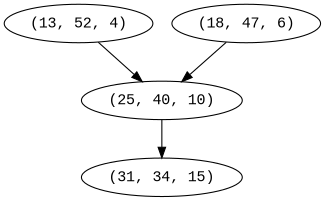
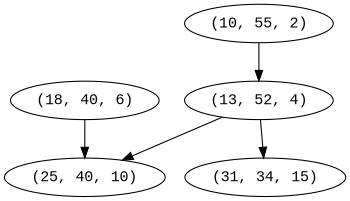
node "(18, 47, 6)": label "(18, 47, 6)" -> "(18, 40, 6)"
node "(10, 55, 2)": added
edge "(25, 40, 10)" -> "(31, 34, 15)": now "(13, 52, 4)" -> "(31, 34, 15)"
